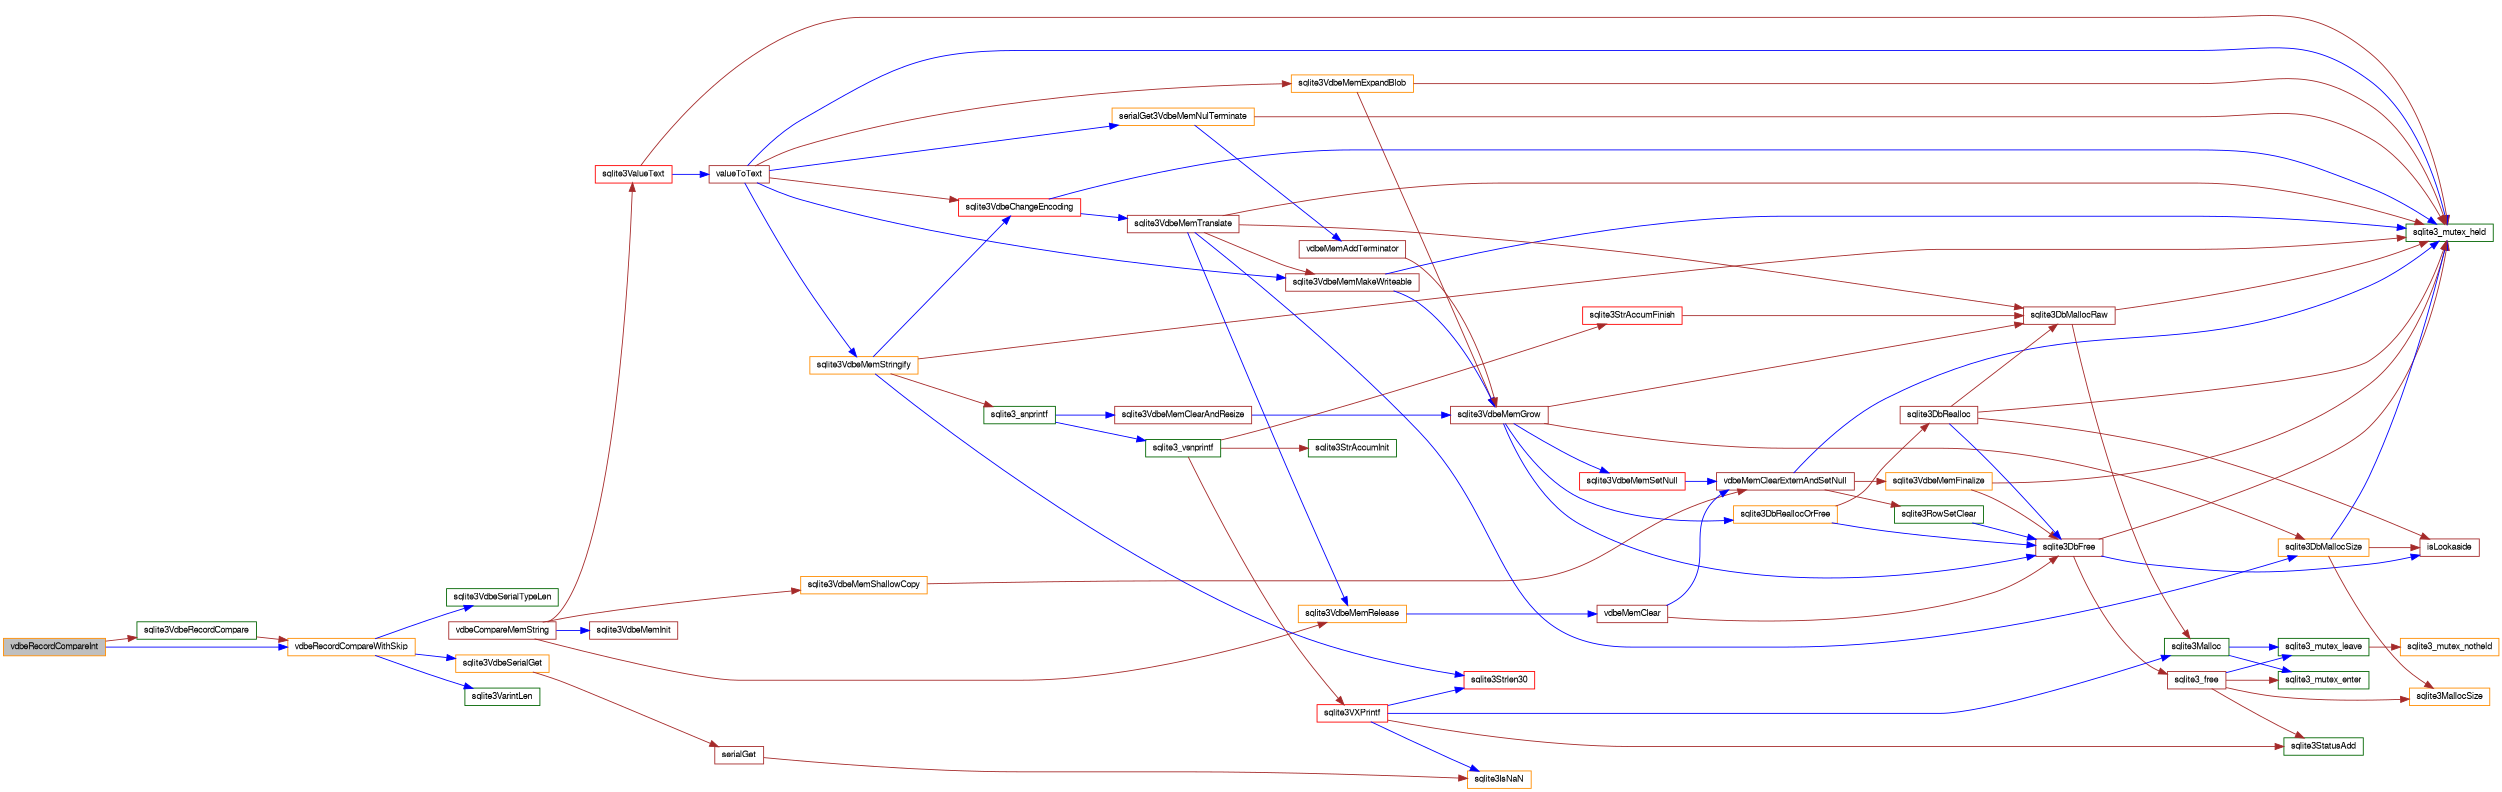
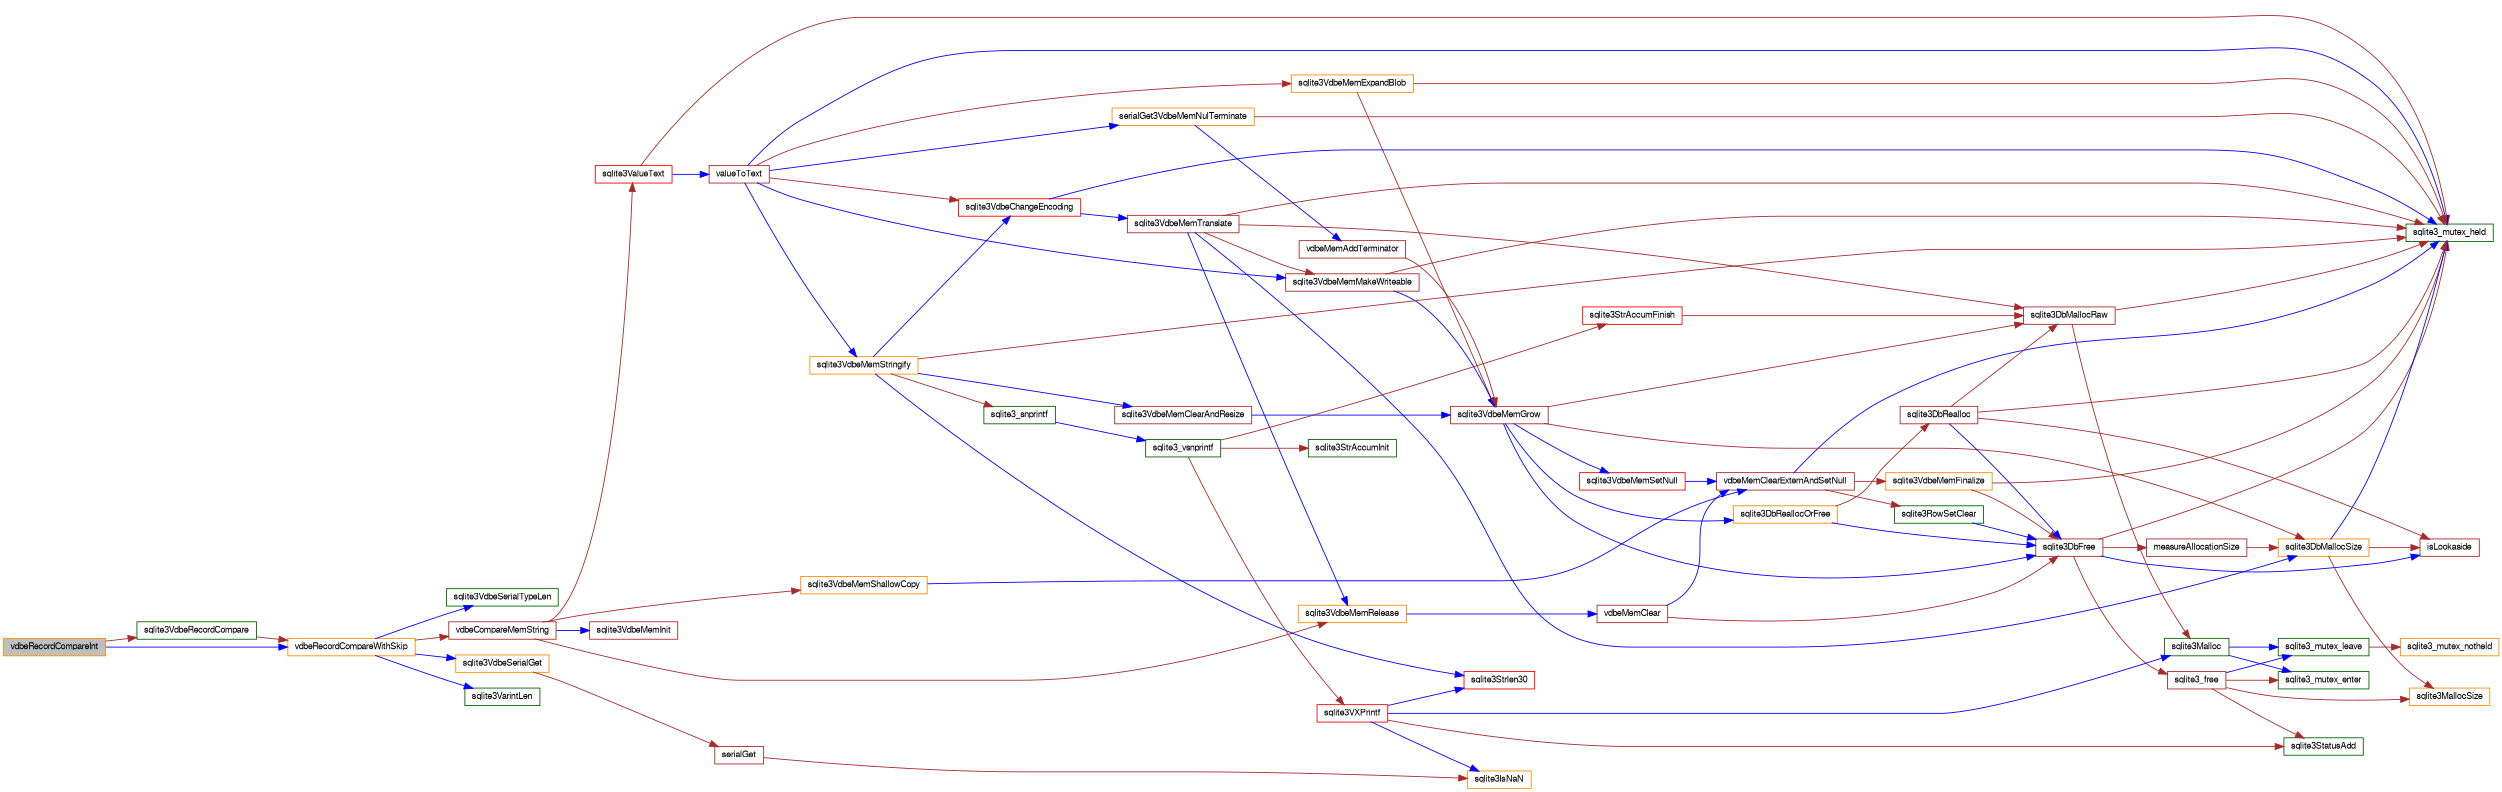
edge "sqlite3VdbeMemMakeWriteable" -> "sqlite3_mutex_held": color blue -> brown
edge "sqlite3_snprintf" -> "sqlite3VdbeMemClearAndResize": now "sqlite3VdbeMemStringify" -> "sqlite3VdbeMemClearAndResize"
node "measureAllocationSize": added
edge "sqlite3VdbeMemShallowCopy" -> "vdbeMemClearExternAndSetNull": color brown -> blue
edge "vdbeRecordCompareWithSkip" -> "vdbeCompareMemString": added
